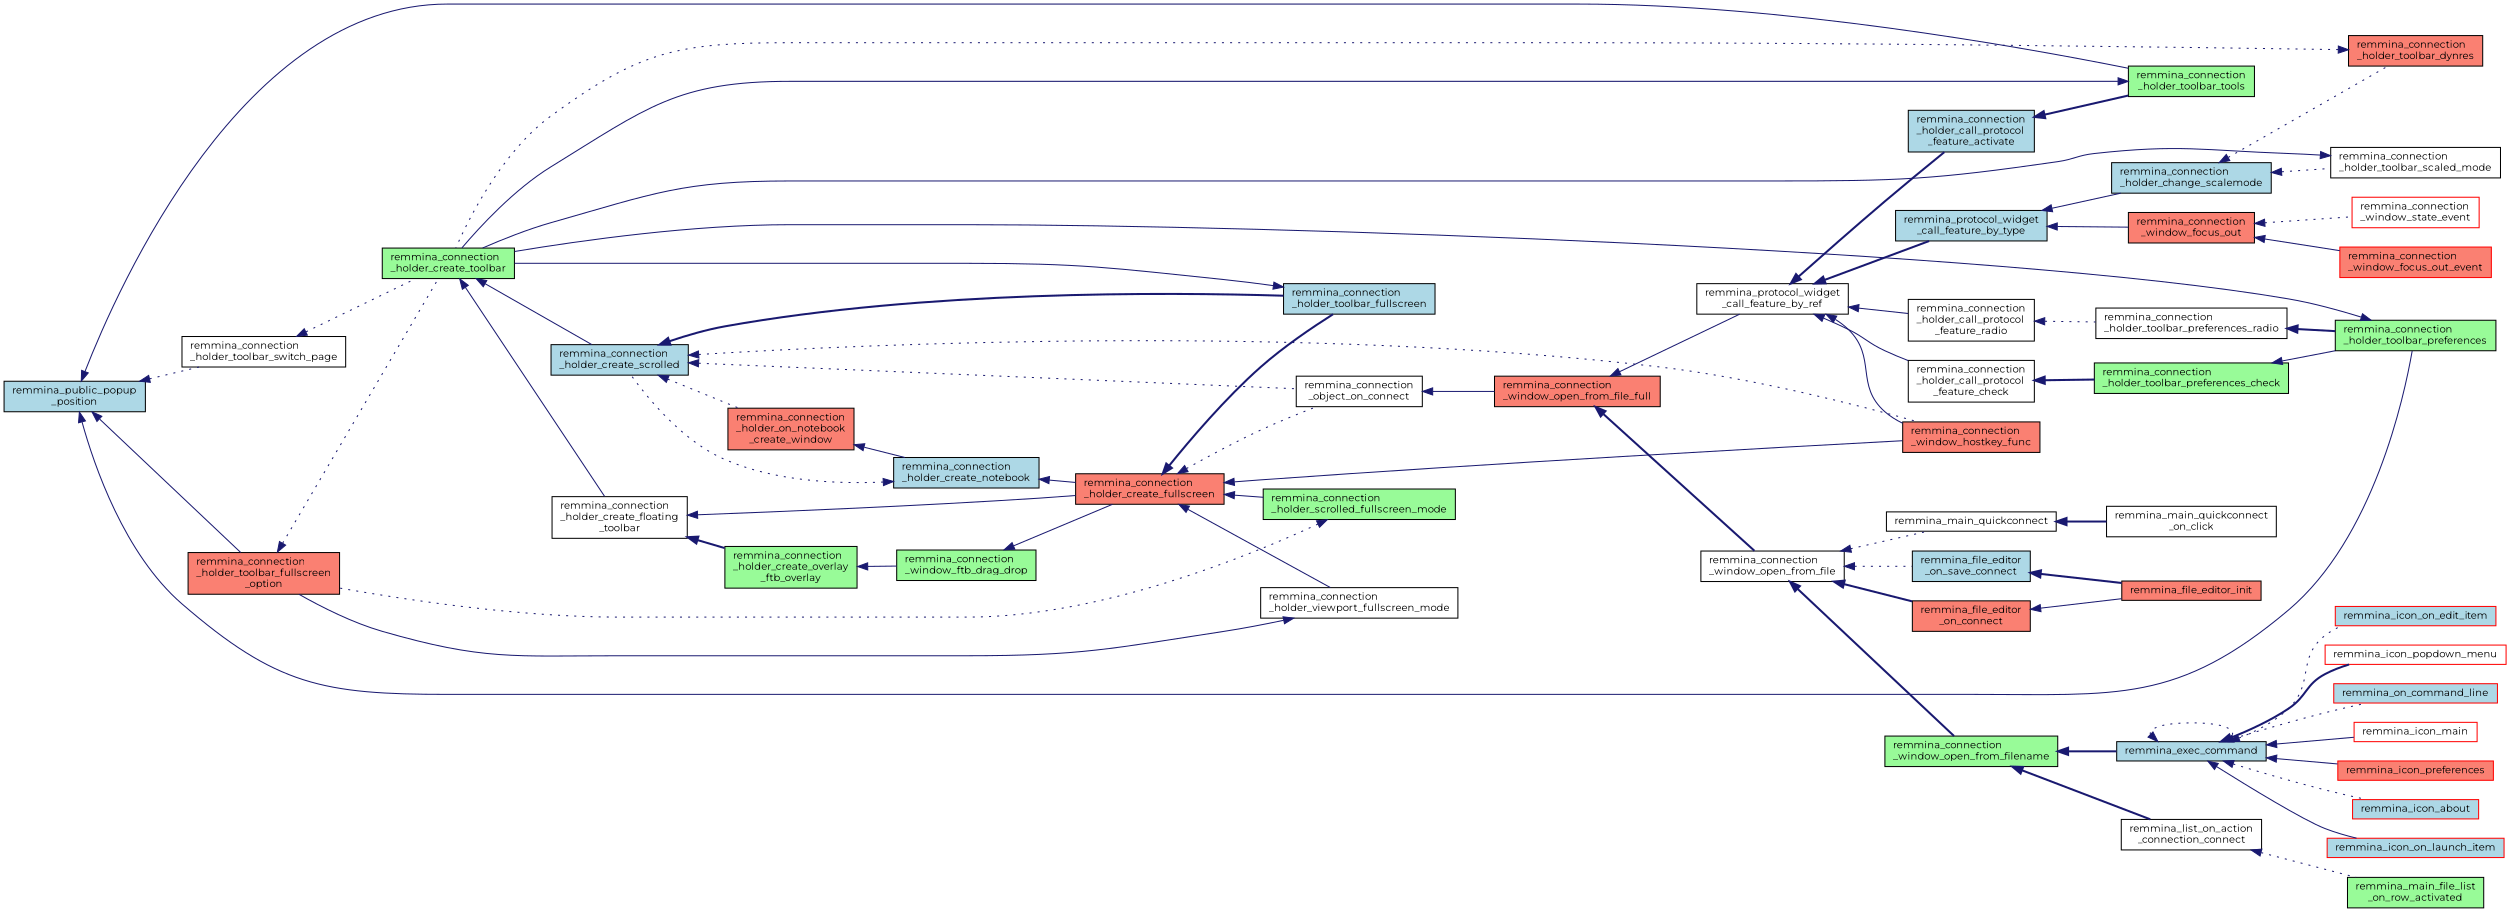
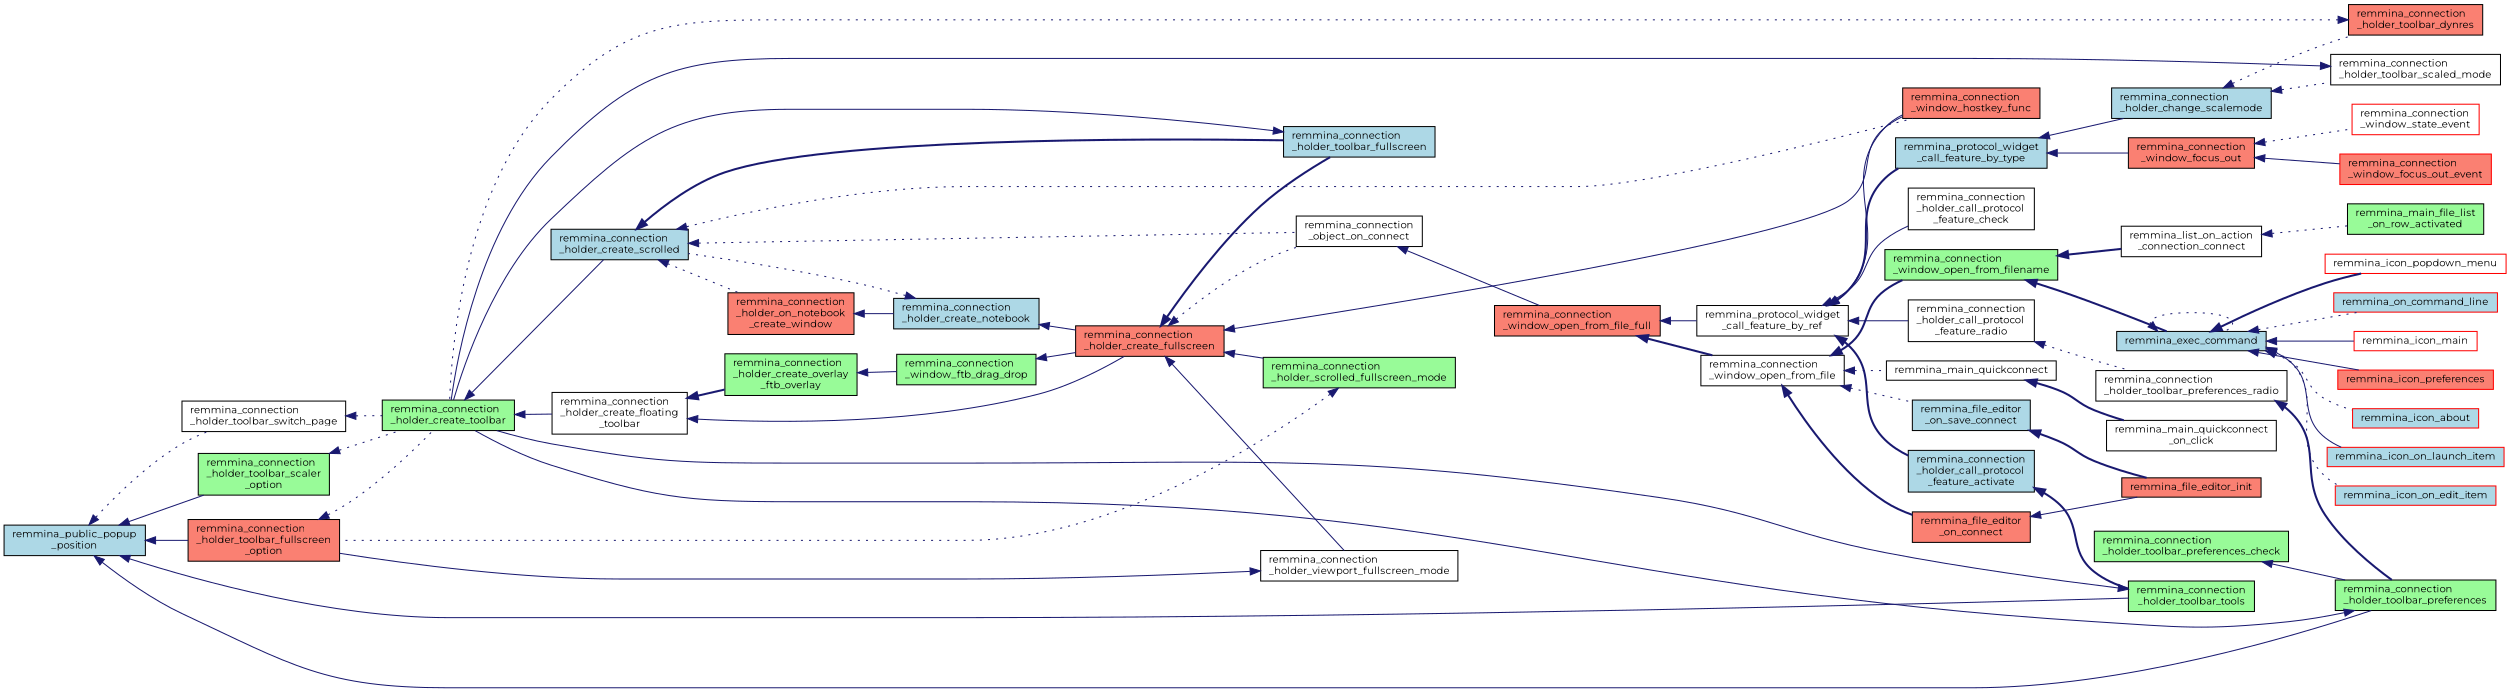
edge "remmina_connection _holder_toolbar_preferences_check" -> "remmina_connection _holder_call_protocol _feature_check": removed
node "remmina_connection _holder_toolbar_scaler _option": added
